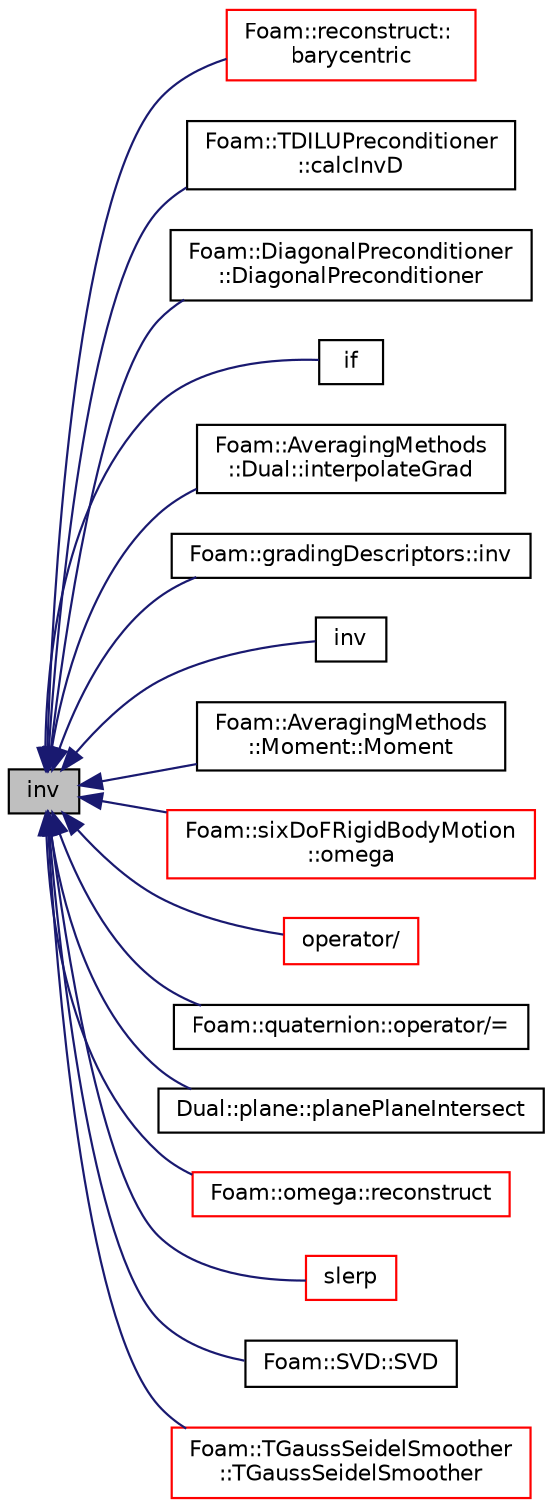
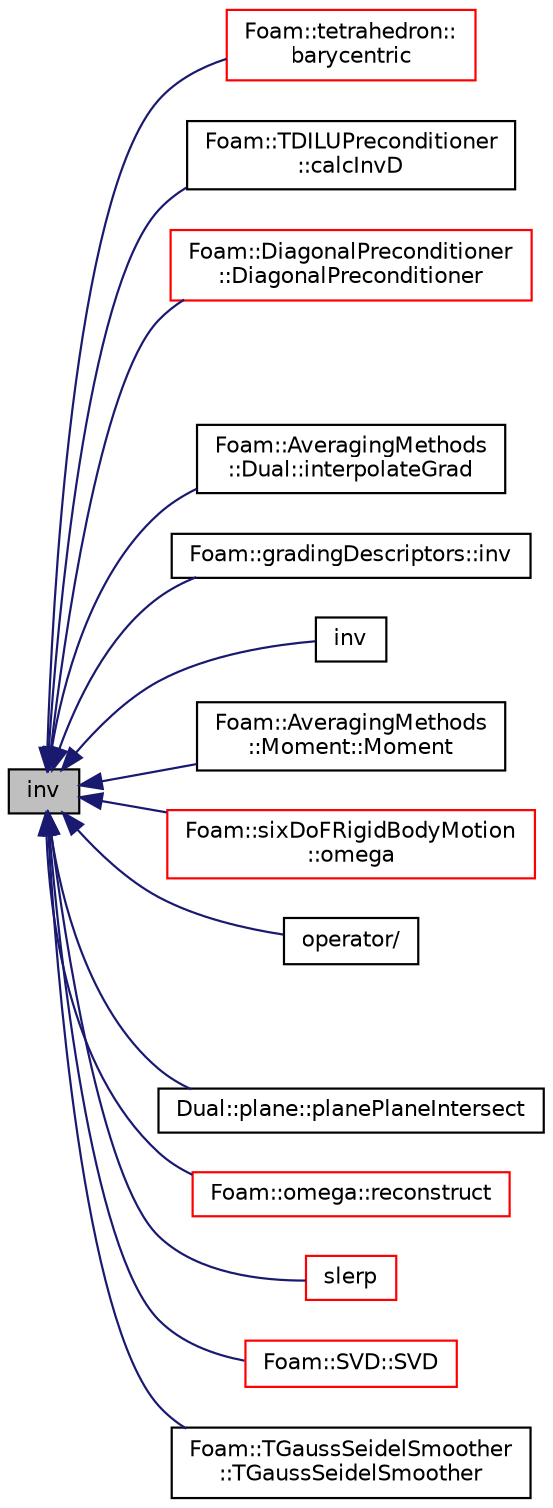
node "Foam::reconstruct:: barycentric": label "Foam::reconstruct:: barycentric" -> "Foam::tetrahedron:: barycentric"
node "Foam::DiagonalPreconditioner ::DiagonalPreconditioner": color black -> red
node "if": removed
node "operator/": color red -> black
node "Foam::quaternion::operator/=": removed
node "Foam::SVD::SVD": color black -> red
node "Foam::TGaussSeidelSmoother ::TGaussSeidelSmoother": color red -> black
